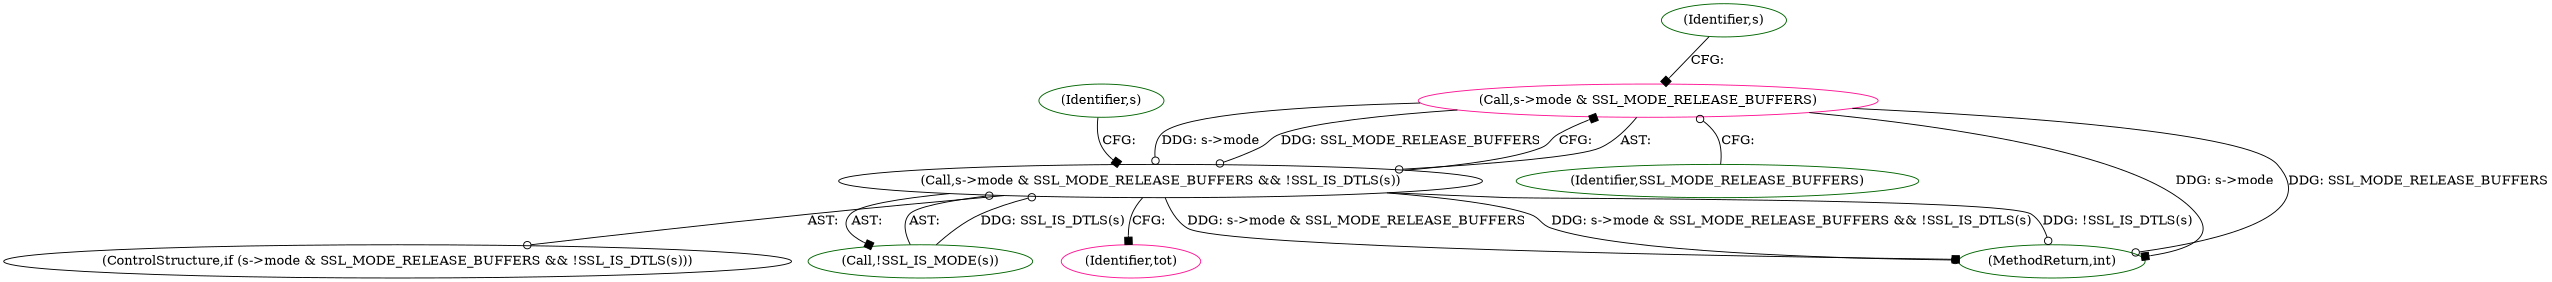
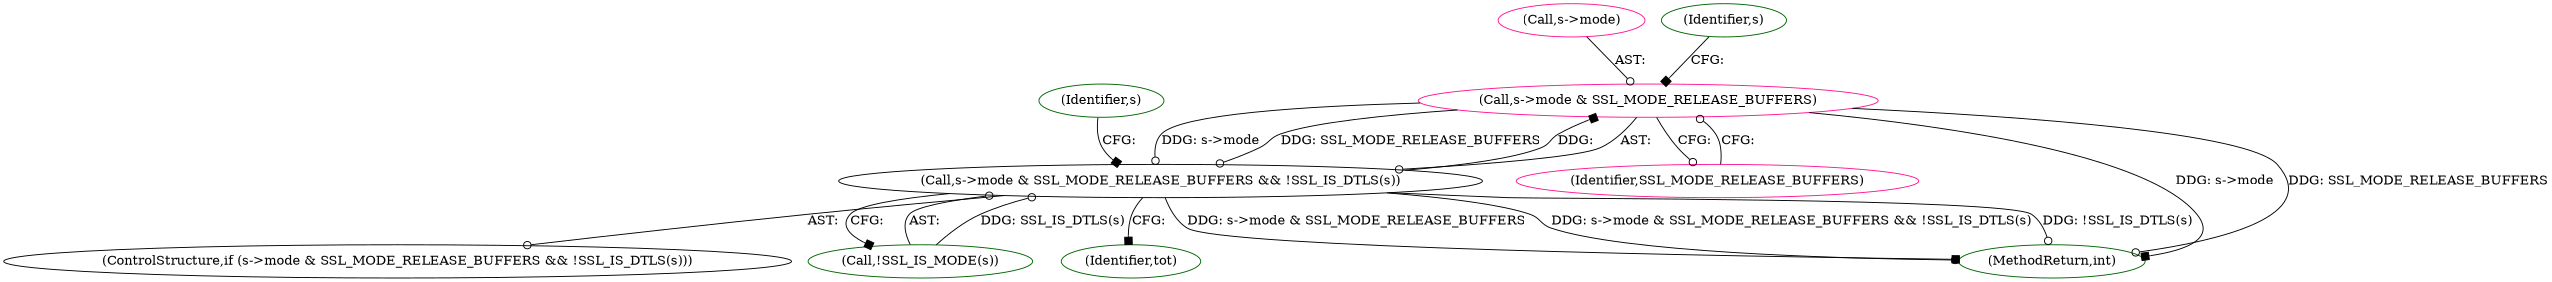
node "(Call,s->mode)": added
edge "(Call,s->mode & SSL_MODE_RELEASE_BUFFERS)" -> "(Identifier,SSL_MODE_RELEASE_BUFFERS)": added, label "CFG:"
edge "(Call,s->mode & SSL_MODE_RELEASE_BUFFERS && !SSL_IS_DTLS(s))" -> "(Call,s->mode & SSL_MODE_RELEASE_BUFFERS)": label "CFG: " -> "DDG: "
node "(Identifier,SSL_MODE_RELEASE_BUFFERS)": color darkgreen -> deeppink
edge "(Call,s->mode & SSL_MODE_RELEASE_BUFFERS && !SSL_IS_DTLS(s))" -> "(Call,!SSL_IS_MODE(s))": label "AST: " -> "CFG: "
node "(Identifier,tot)": color deeppink -> darkgreen
